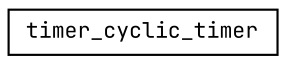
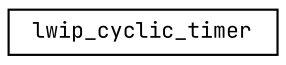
node "timer_cyclic_timer": label "timer_cyclic_timer" -> "lwip_cyclic_timer"
